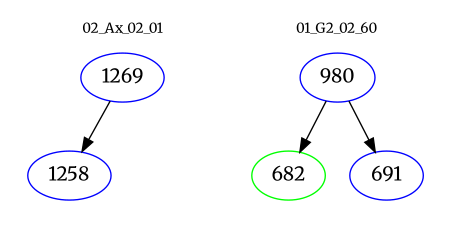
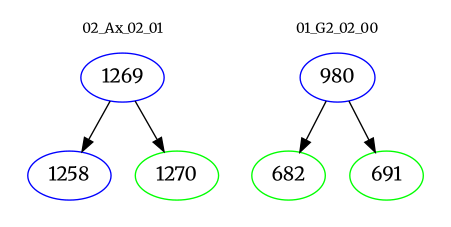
cluster "01_G2_02_60": label "01_G2_02_60" -> "01_G2_02_00"
node "1270": added
node "691": color blue -> green
